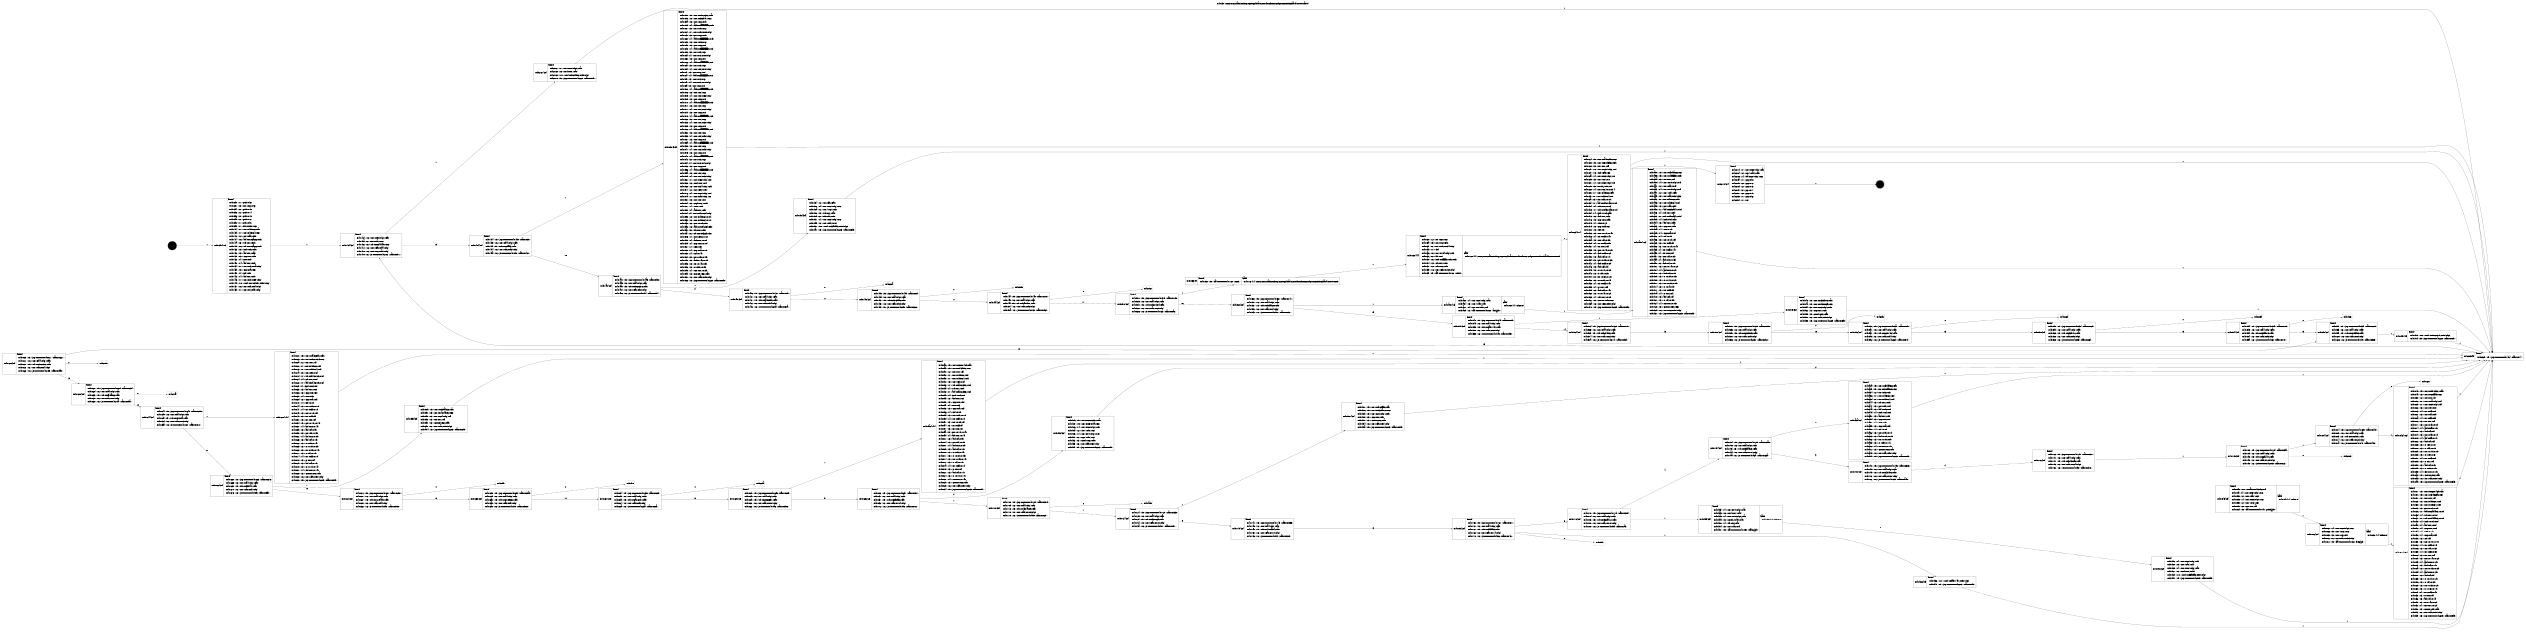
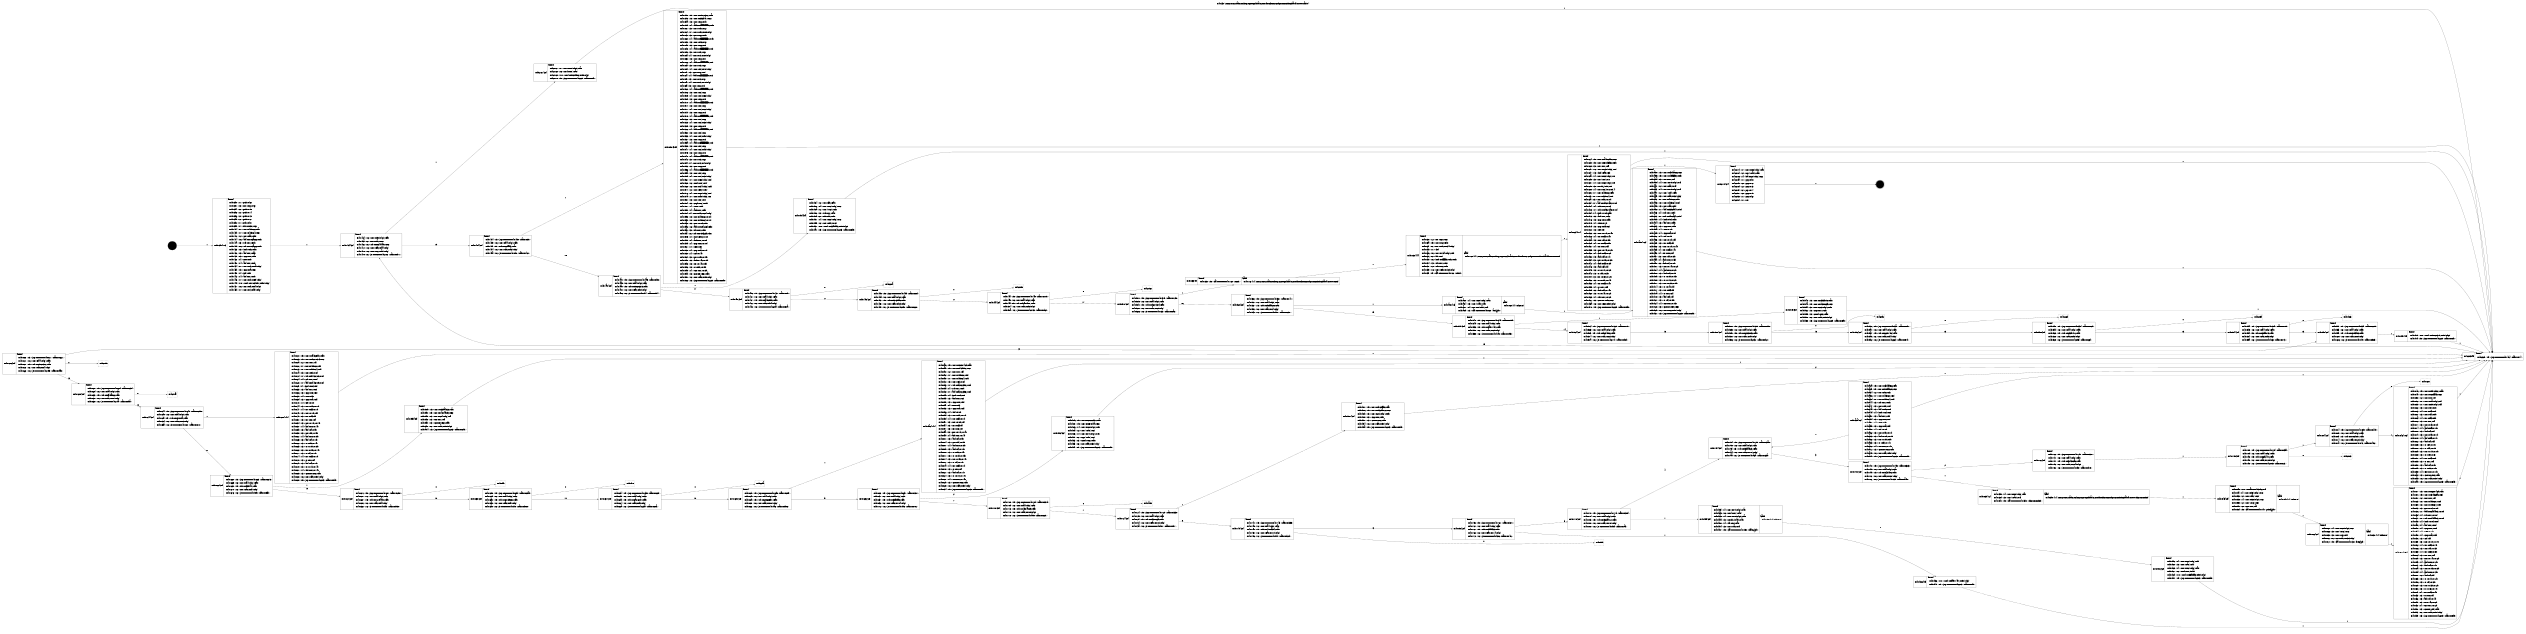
edge "0x401794 [28]" -> "0x401a2a [86]": reversed
node "0x401e39 [12]": added
edge "0x40175c [28]" -> "0x401f1d": now "0x401740 [28]" -> "0x401f1d"
